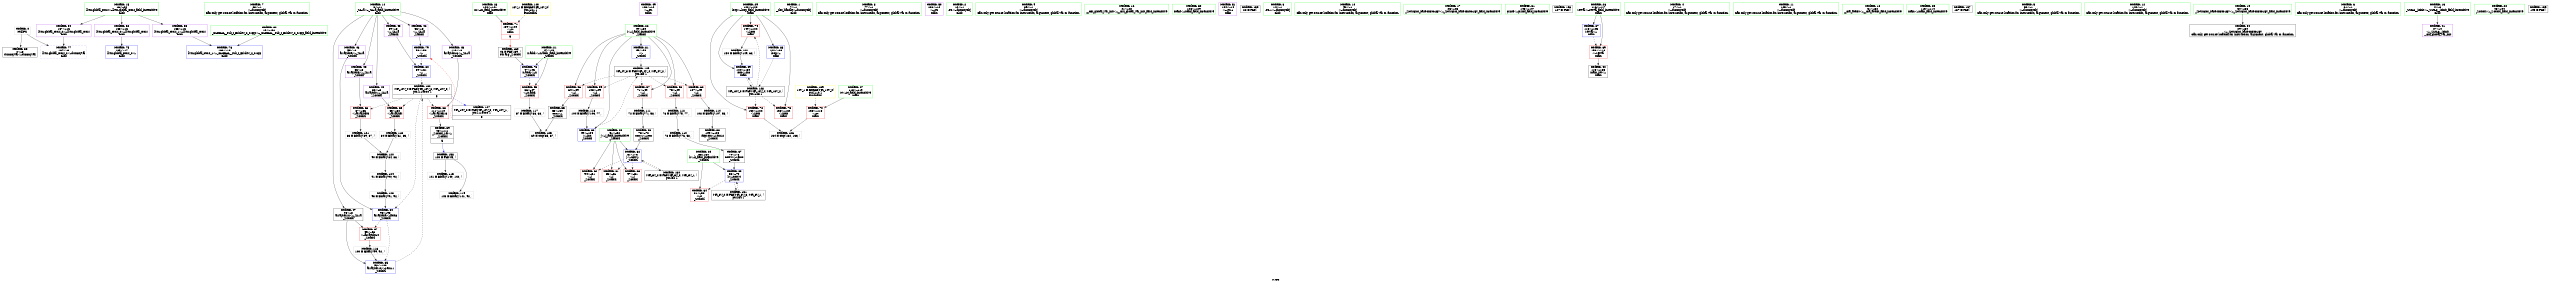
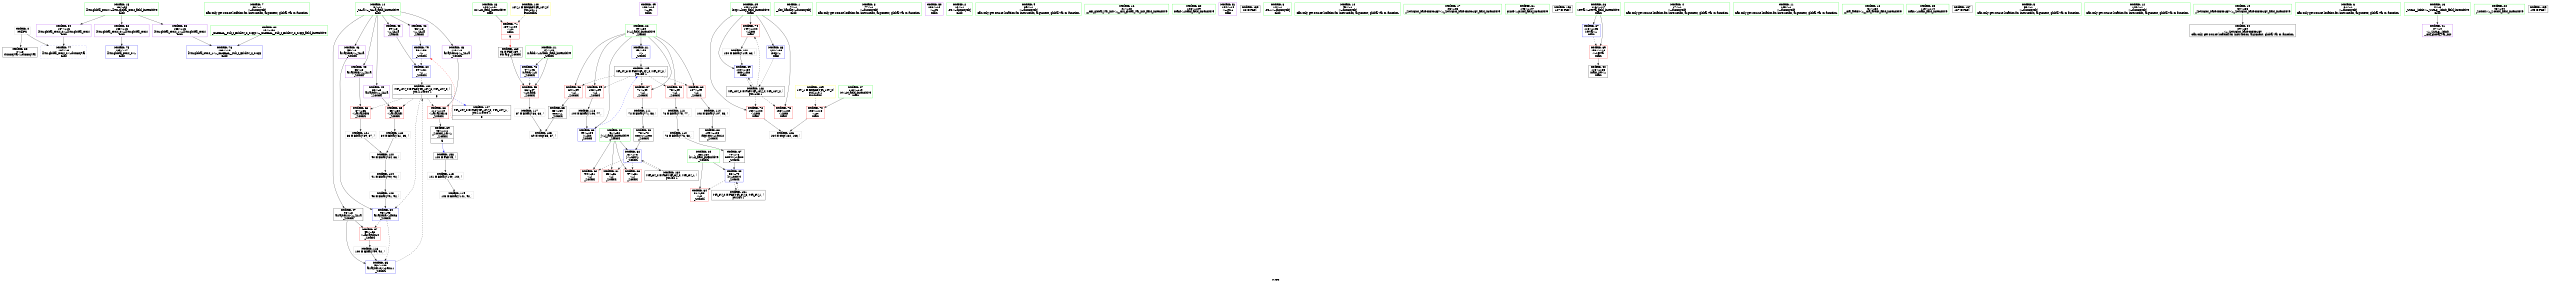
edge "NodeID: 160" -> "NodeID: 78": now "NodeID: 160" -> "NodeID: 55"
edge "NodeID: 86" -> "NodeID: 129": color black -> blue
edge "NodeID: 158" -> "NodeID: 119": now "NodeID: 115" -> "NodeID: 119"
